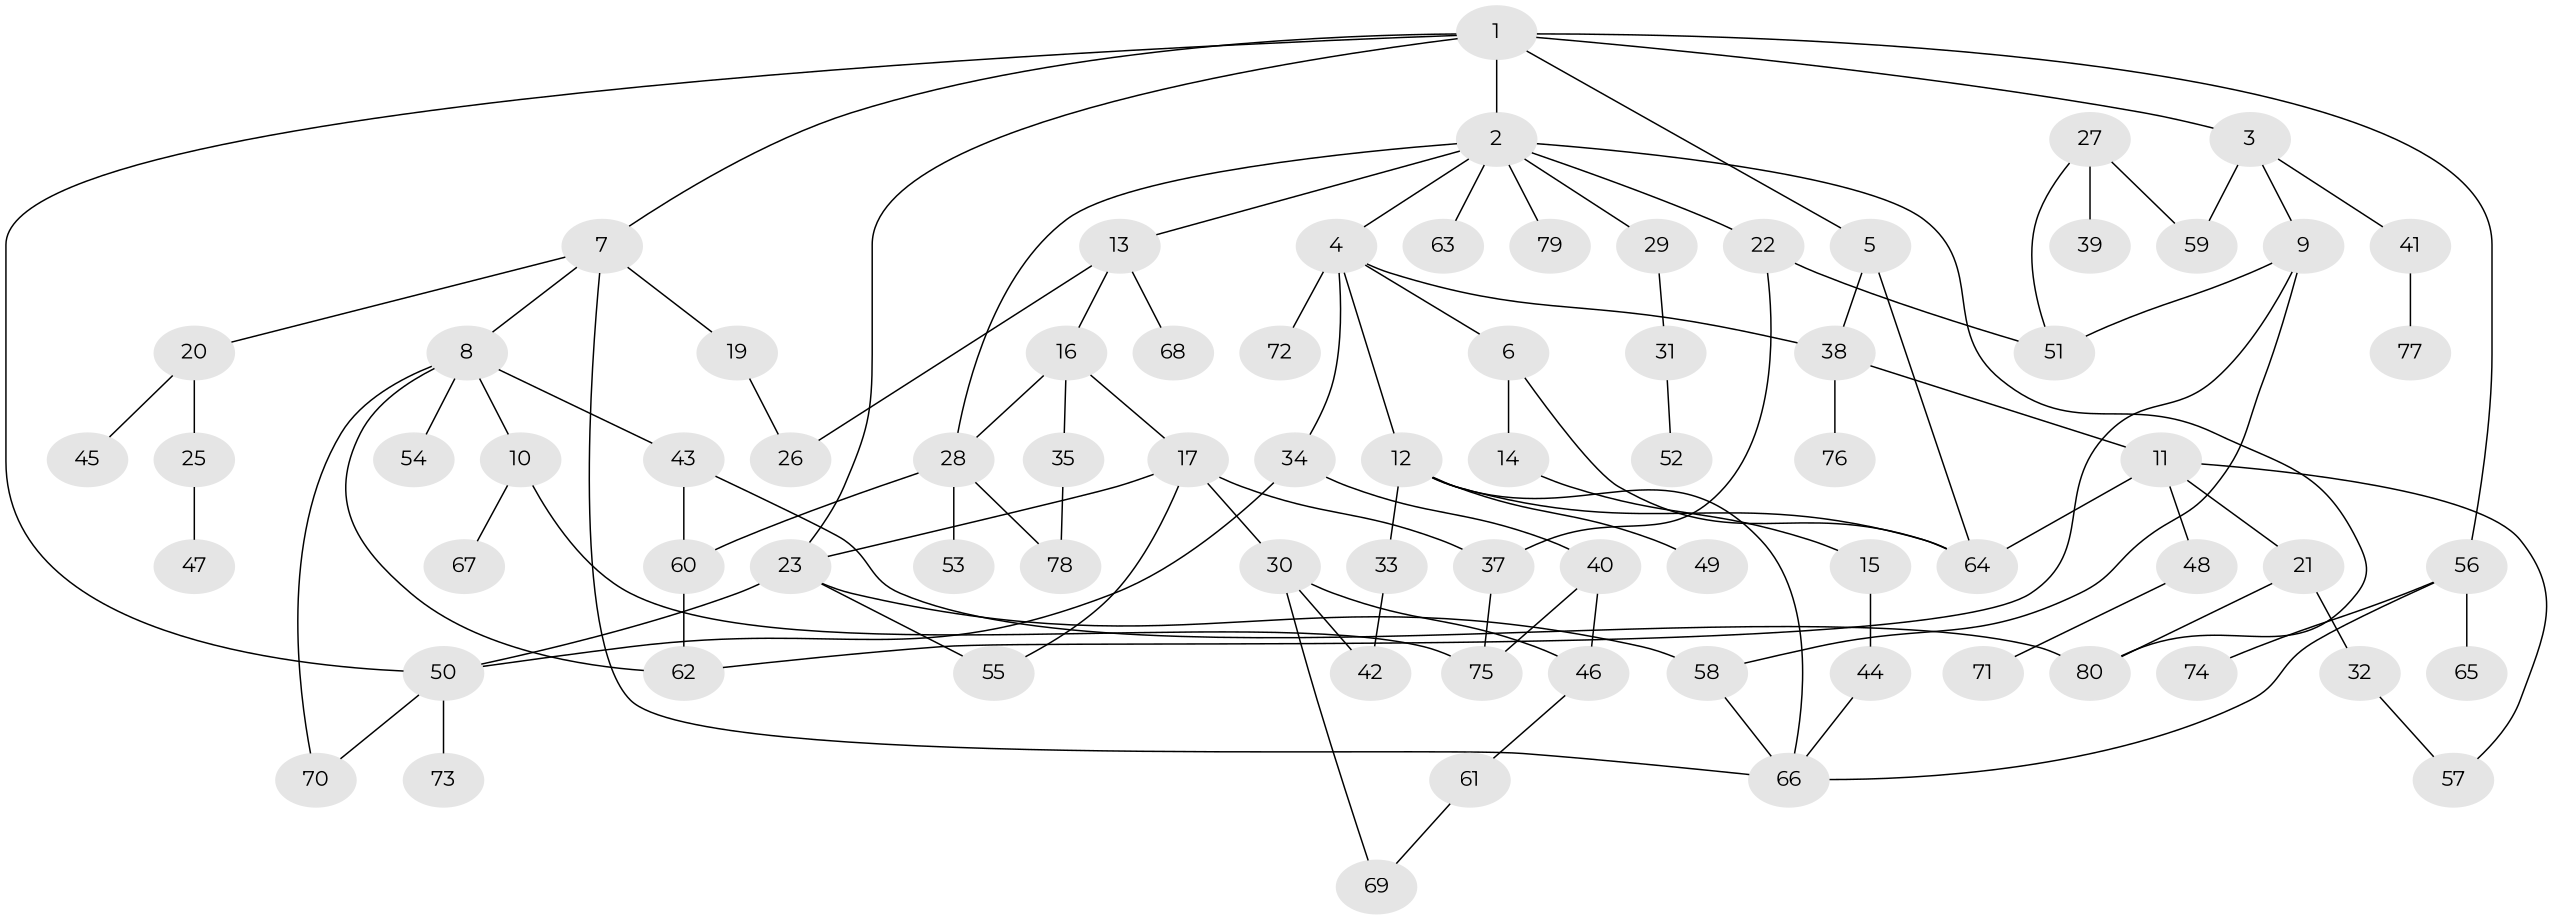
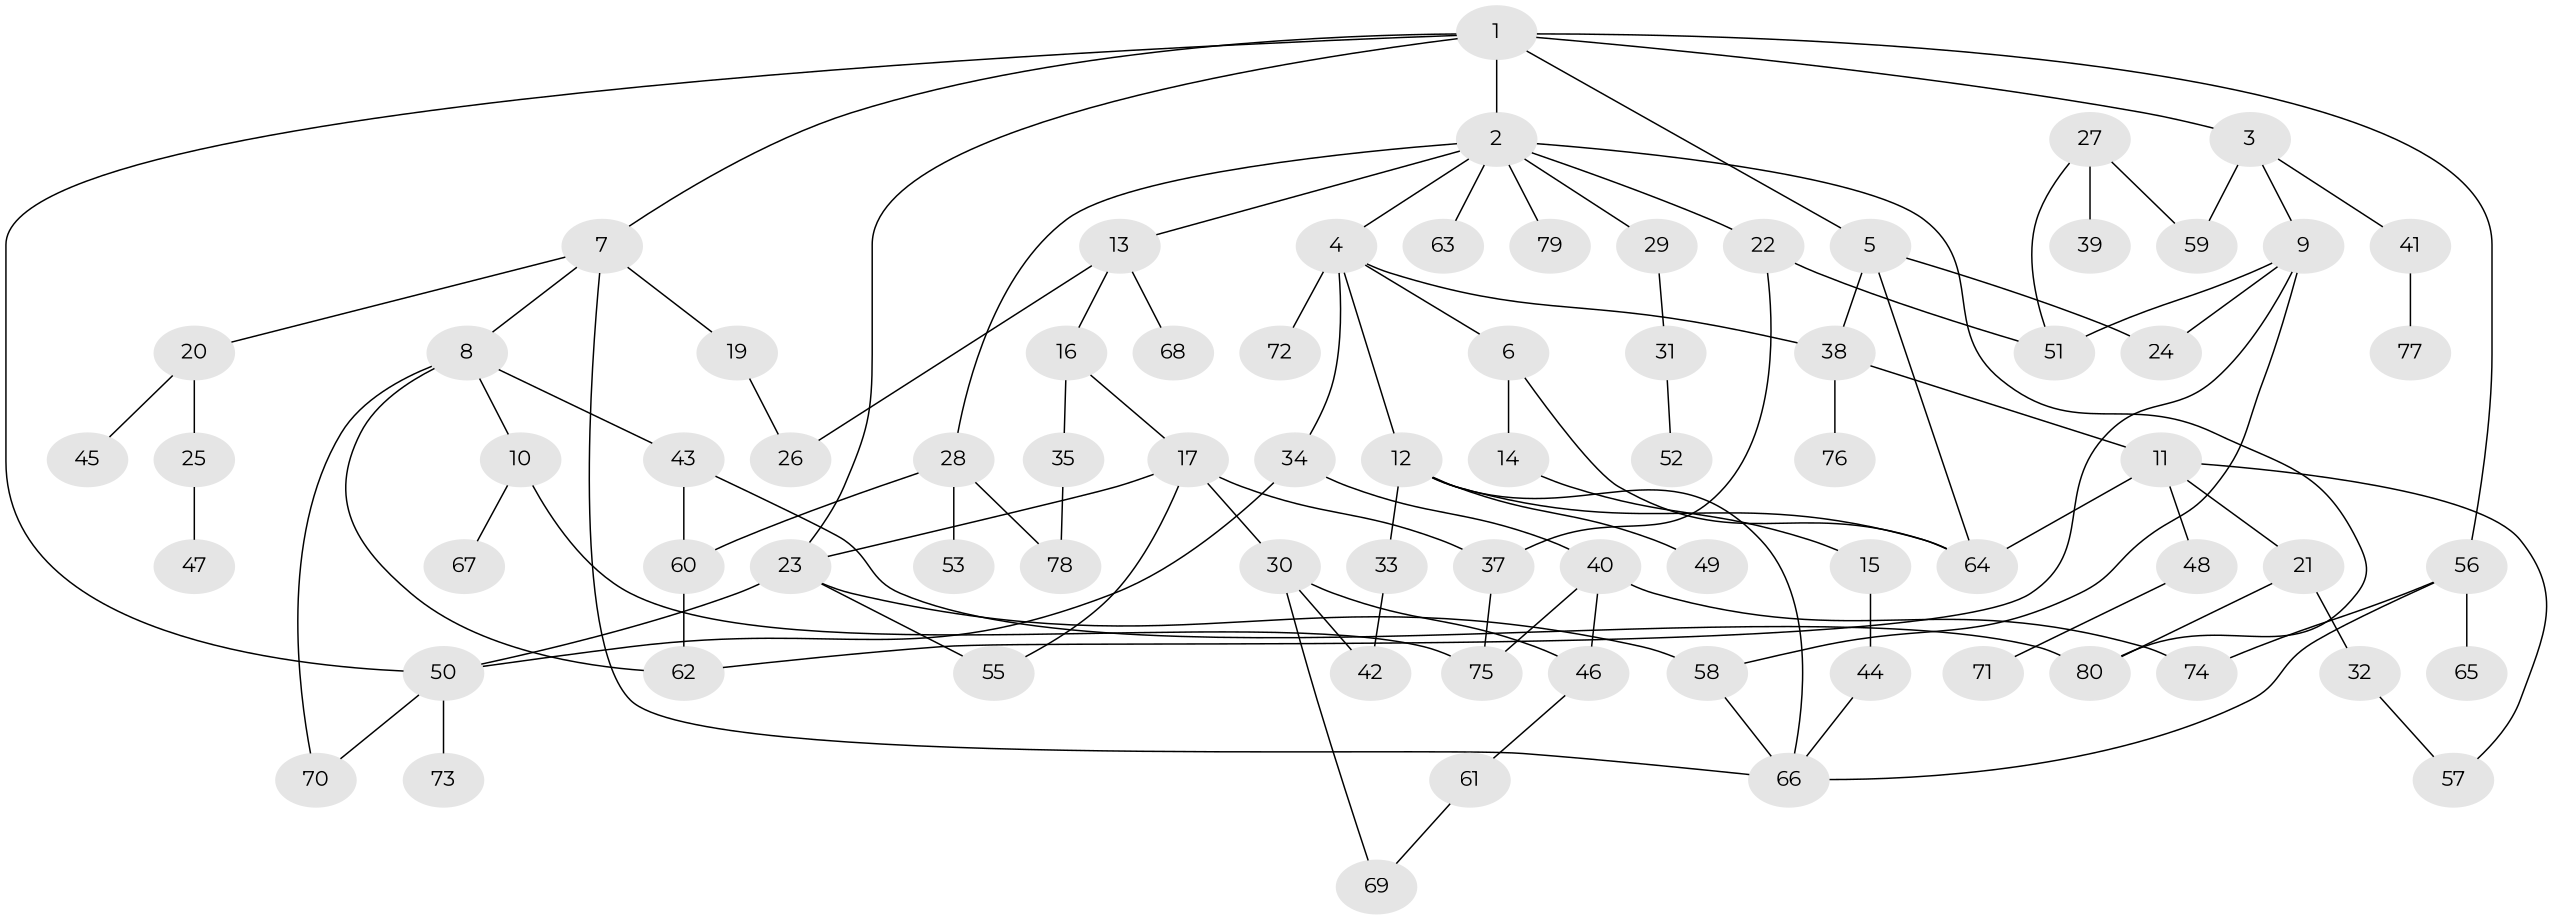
node "24": added
edge "16" -- "28": removed
node "54": removed
edge "40" -- "74": added
